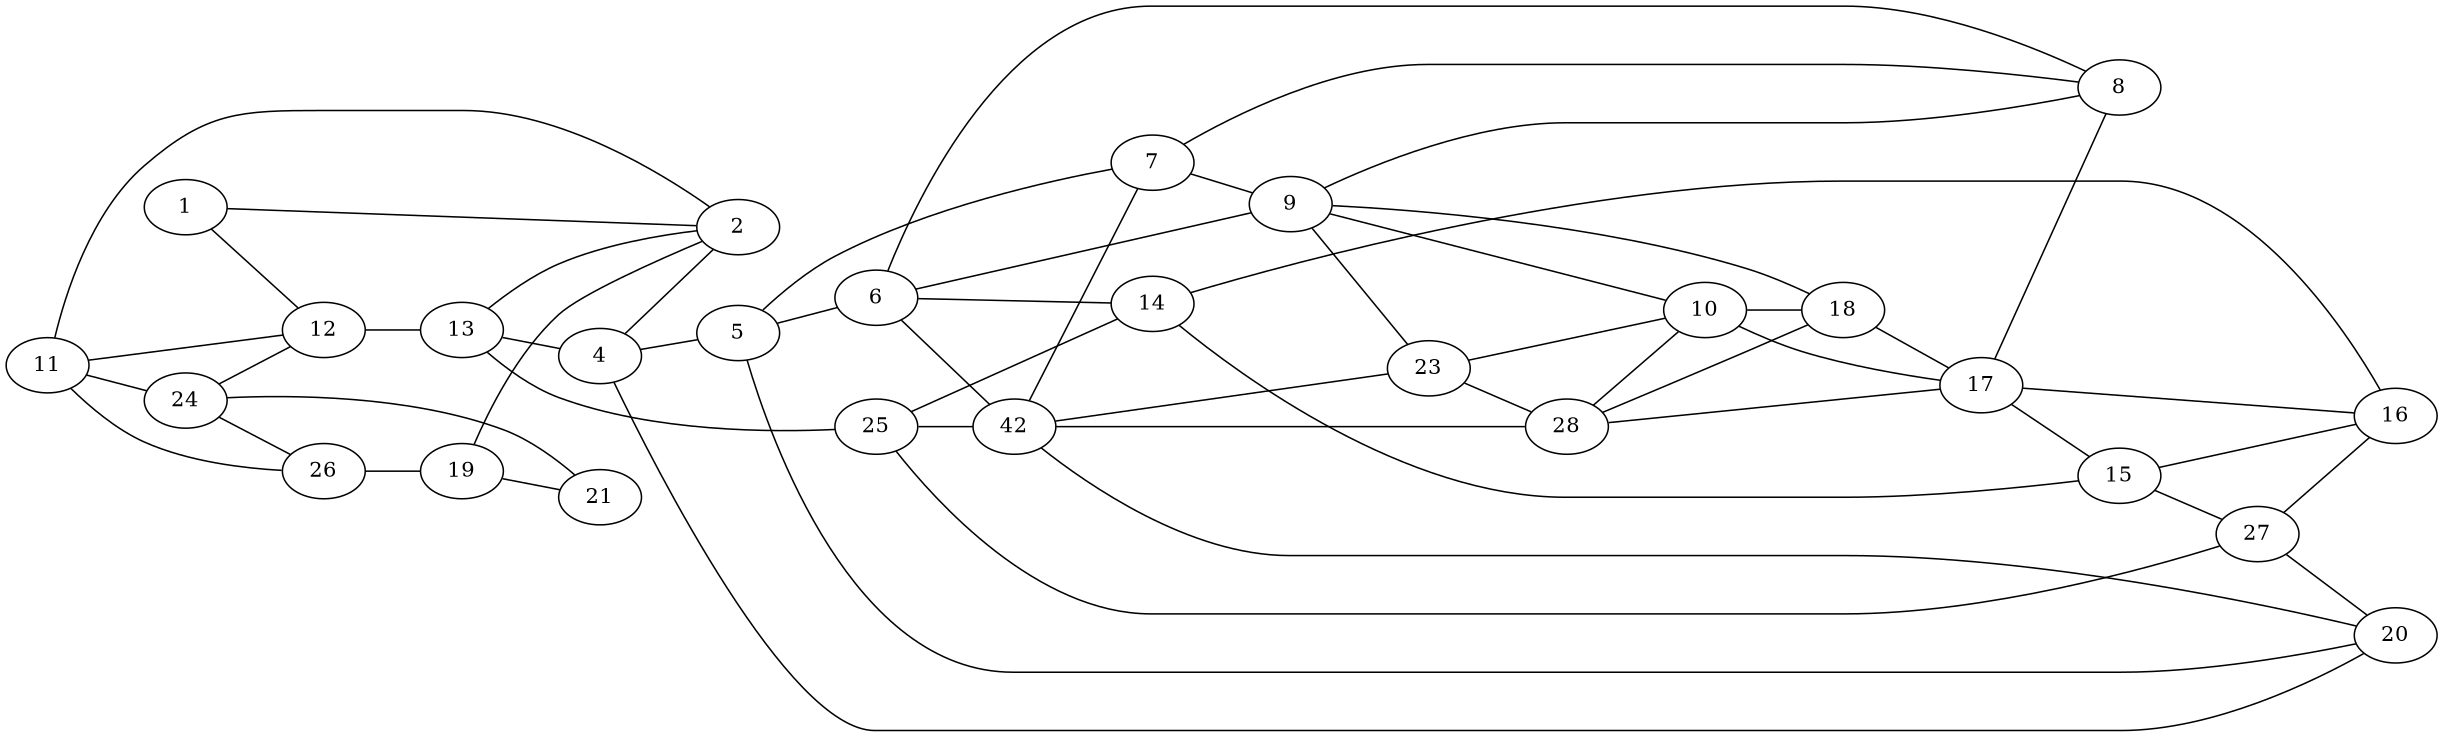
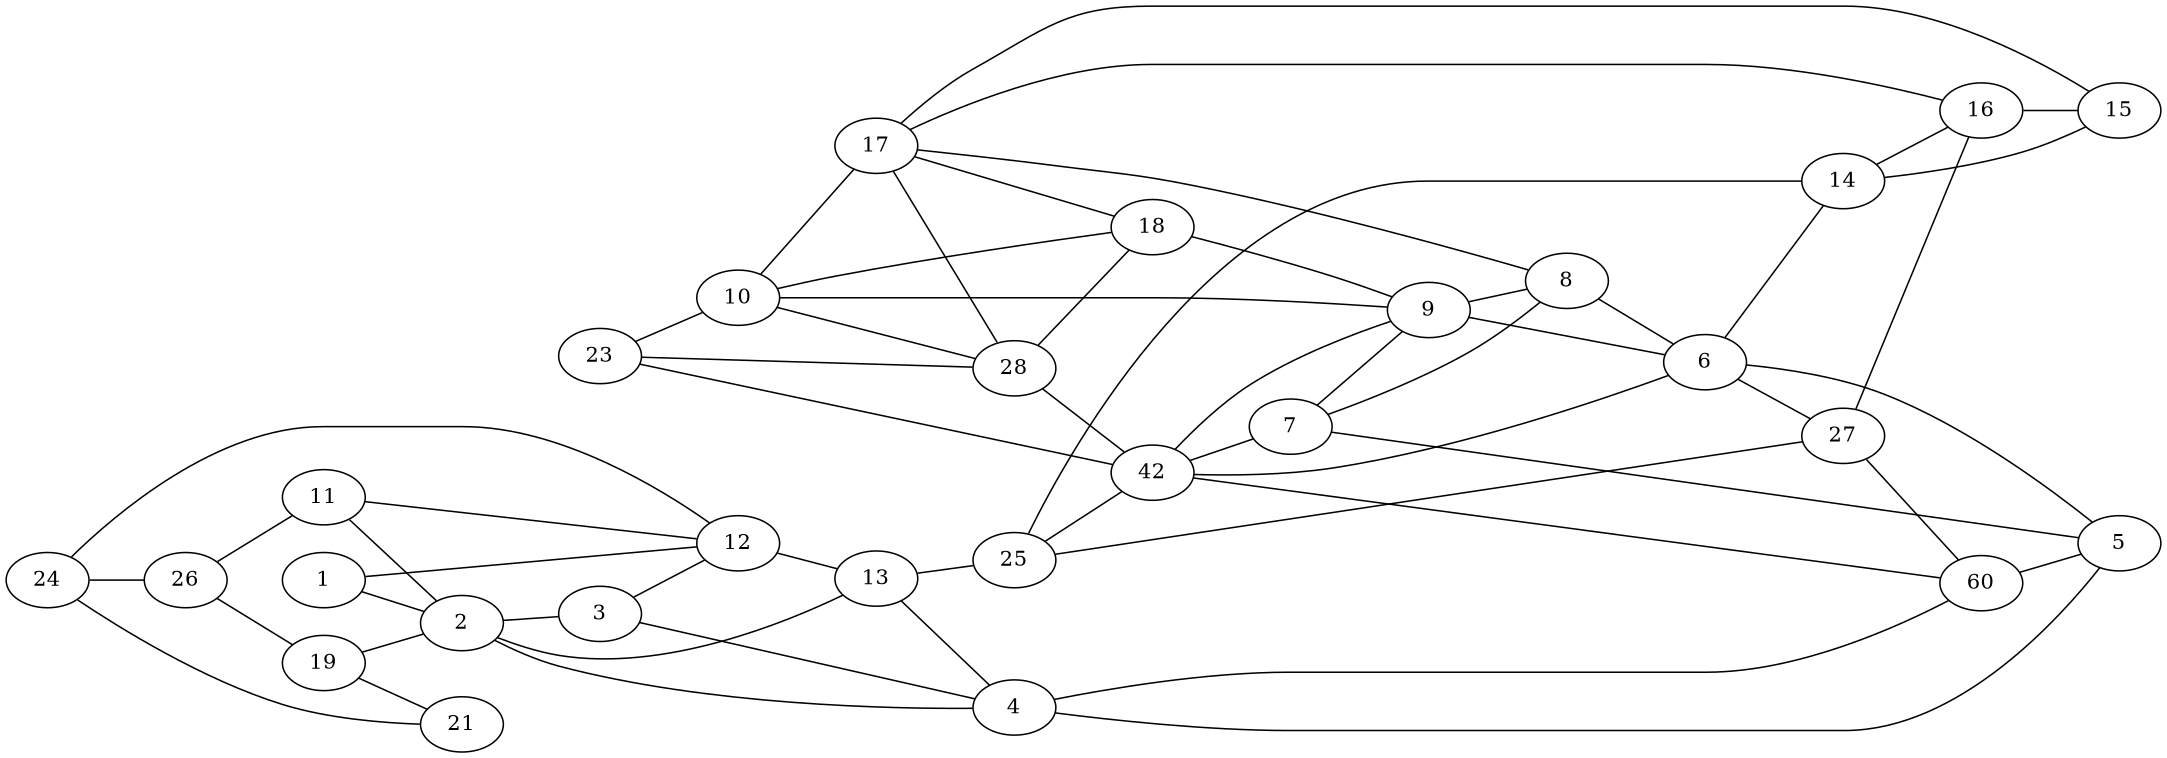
edge "9" -- "23": now "9" -- "42"
edge "11" -- "24": removed
edge "15" -- "27": now "6" -- "27"
node "3": added
node "20": label "20" -> "60"
